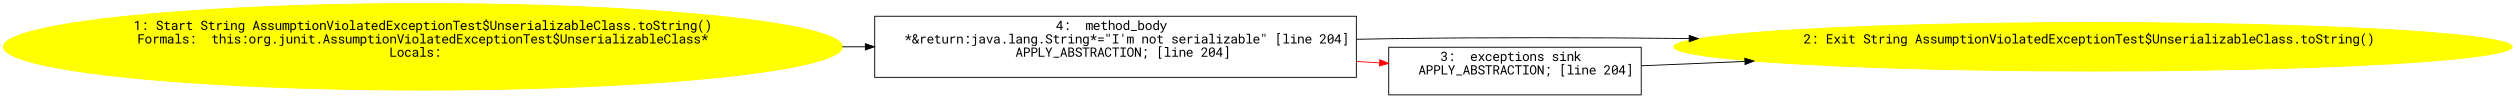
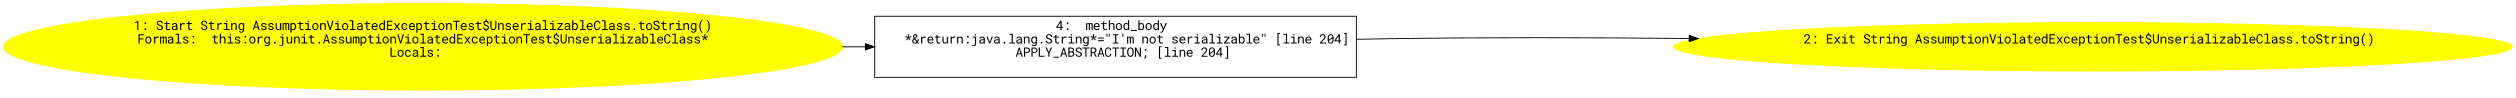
node "3:  exceptions sink APPLY_ABSTRACTION; [line 204]": removed
